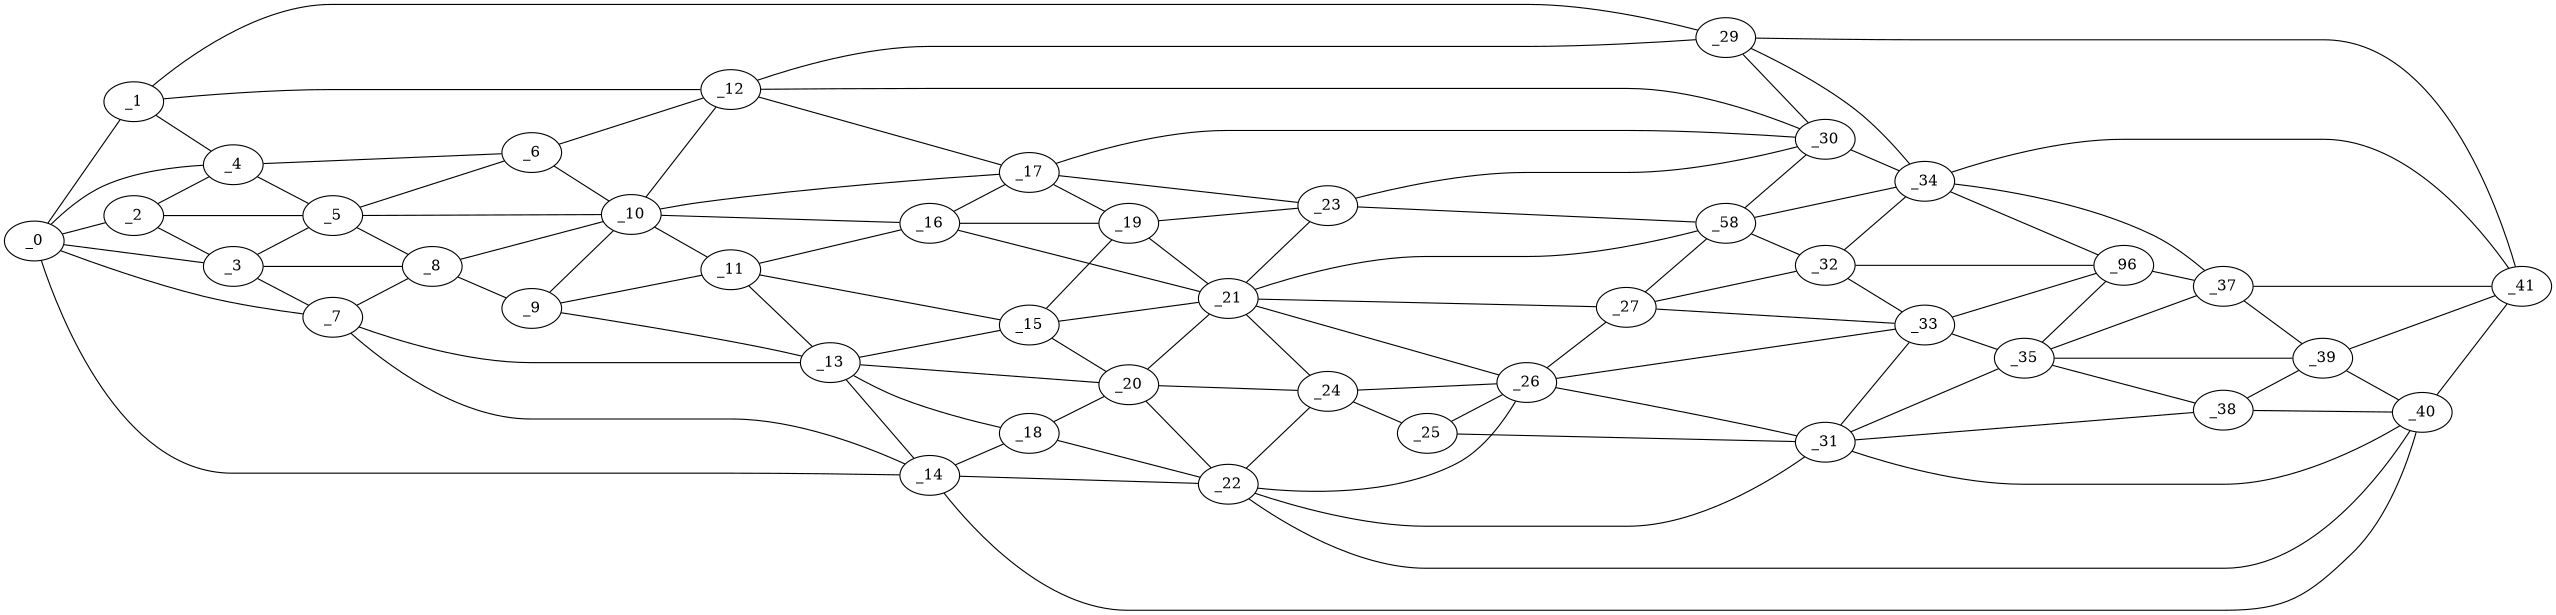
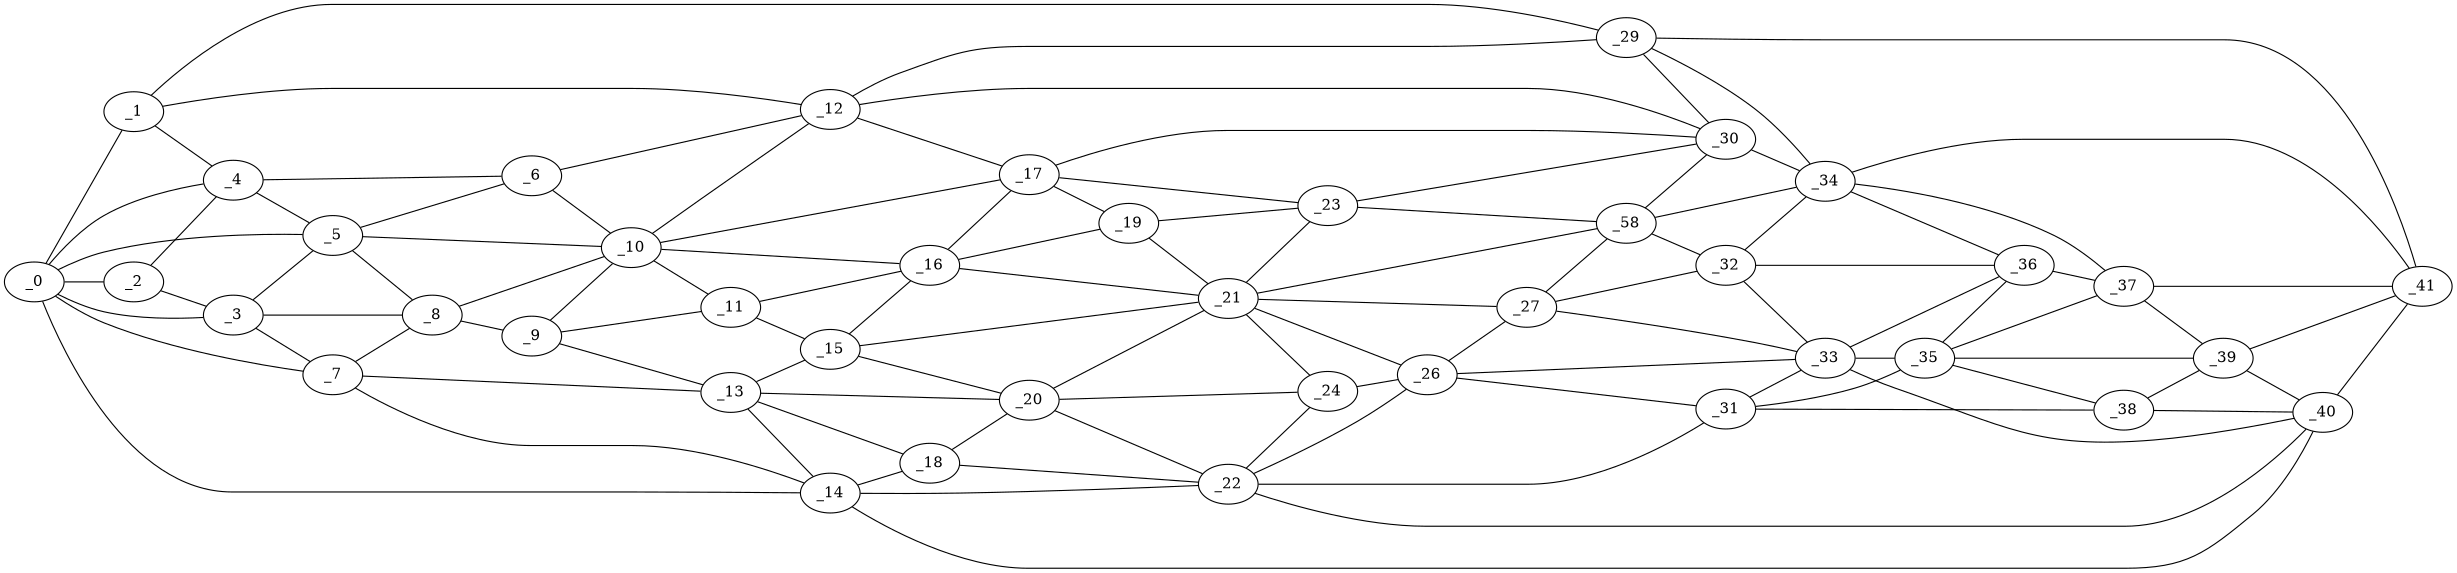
edge "_2" -- "_5": now "_0" -- "_5"
node "_96": label "_96" -> "_36"
edge "_19" -- "_15": now "_16" -- "_15"
edge "_11" -- "_13": removed
node "_25": removed
edge "_40" -- "_31": now "_40" -- "_33"
